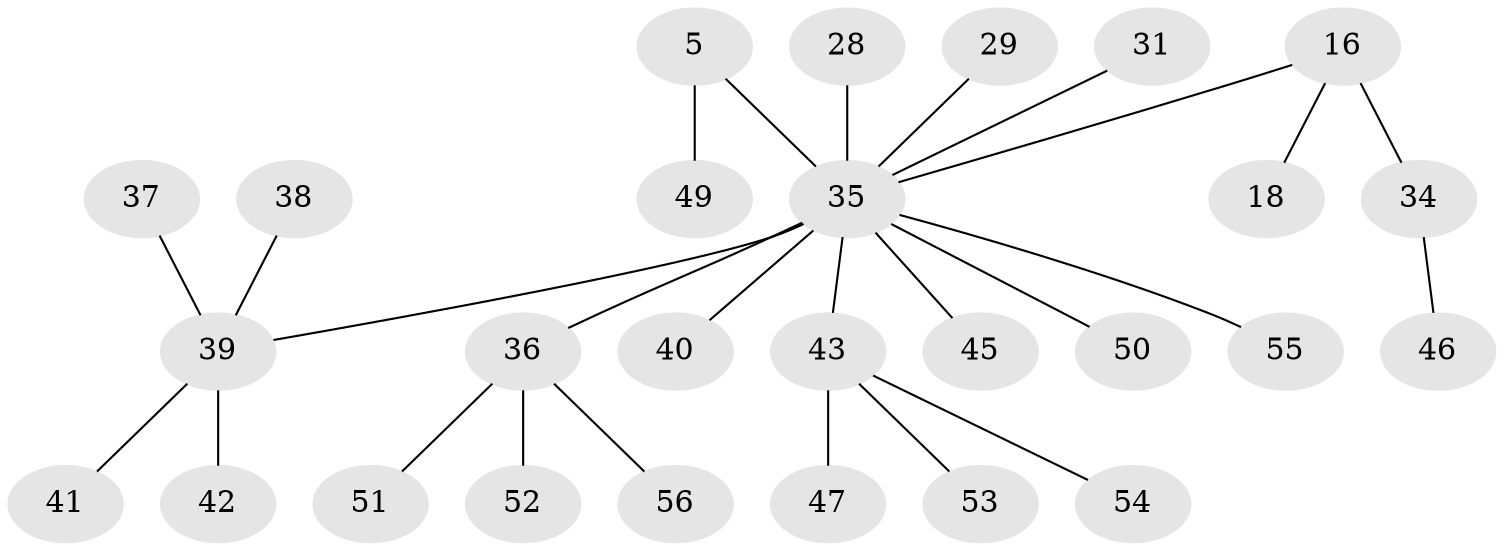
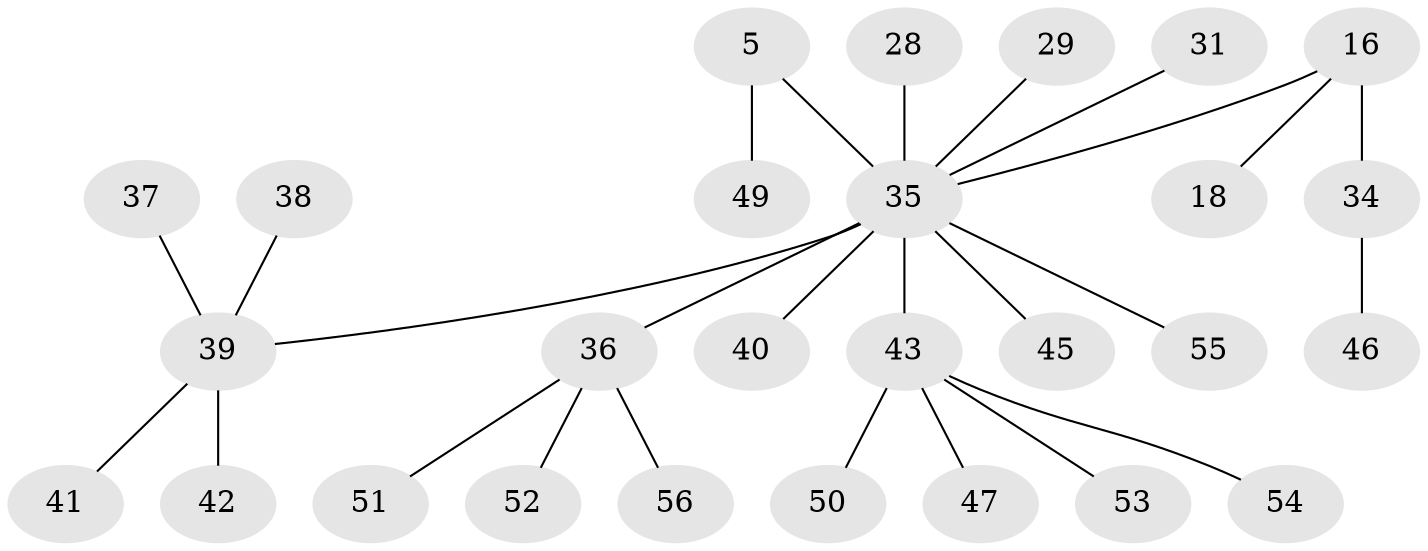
edge "35" -- "50": now "43" -- "50"
